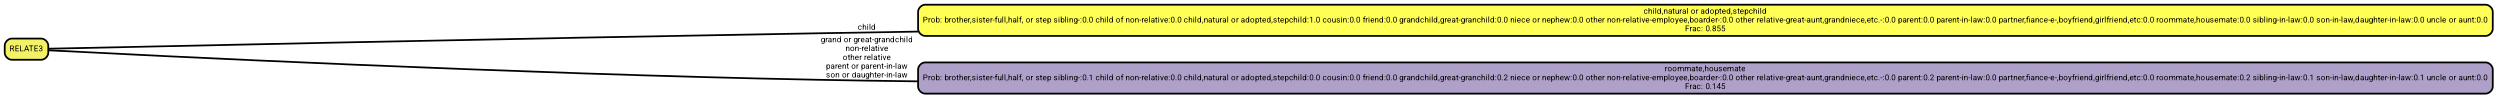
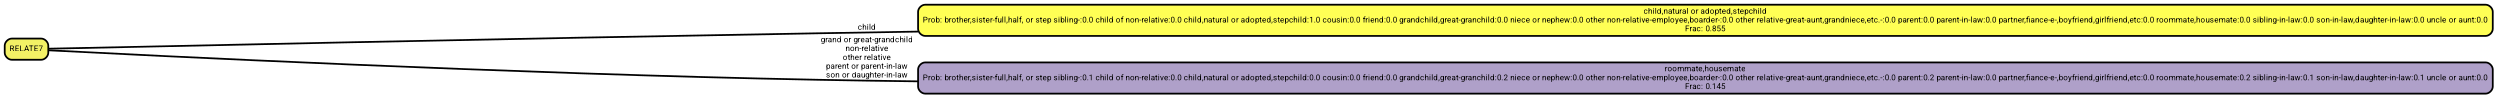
node "RELATE3": label "RELATE3" -> "RELATE7"
